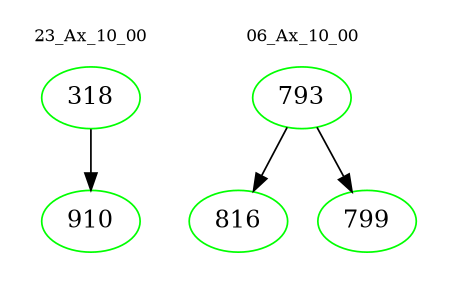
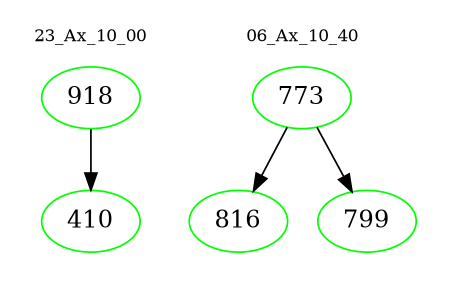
cluster "06_Ax_10_00": label "06_Ax_10_00" -> "06_Ax_10_40"
node "318": label "318" -> "918"
node "793": label "793" -> "773"
node "910": label "910" -> "410"
